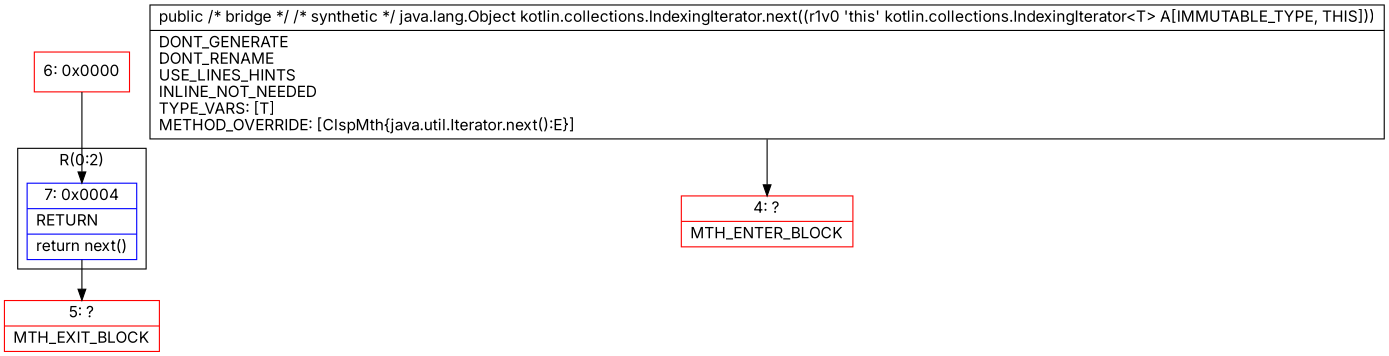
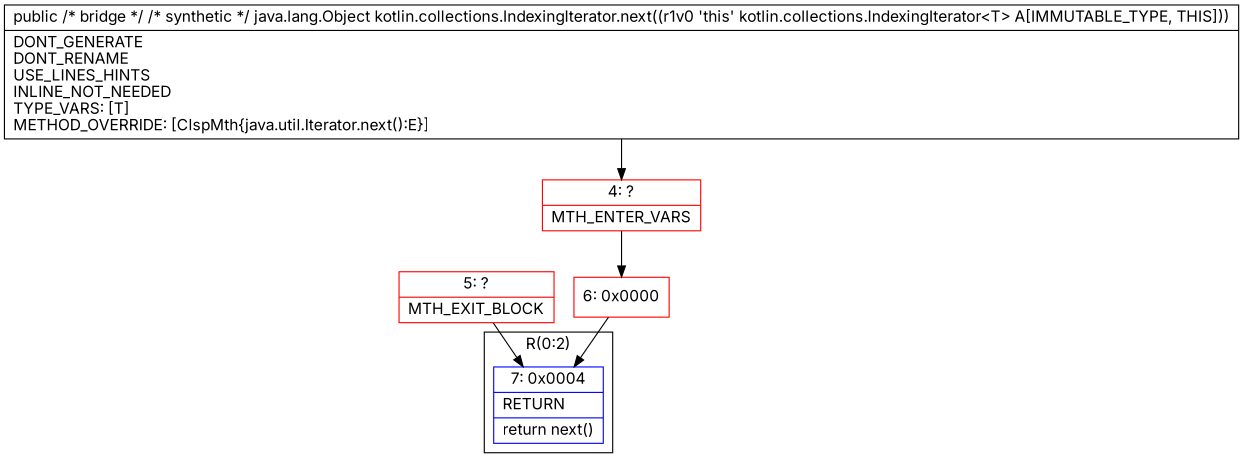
node "4: ?": text "MTH_ENTER_BLOCK" -> "MTH_ENTER_VARS"
edge "4: ?" -> "6: 0x0000": added
edge "7: 0x0004" -> "5: ?": reversed
